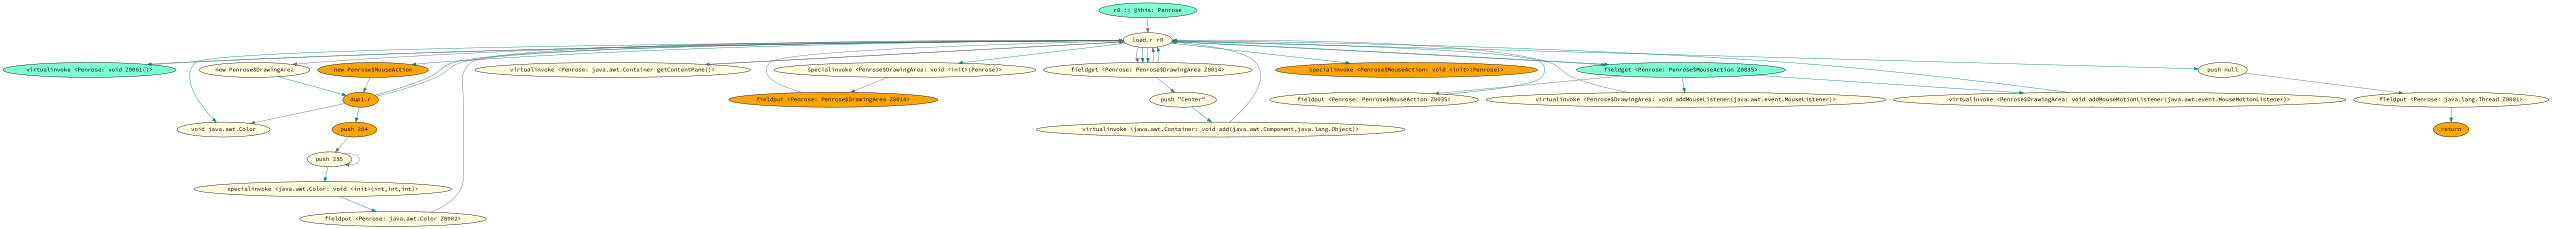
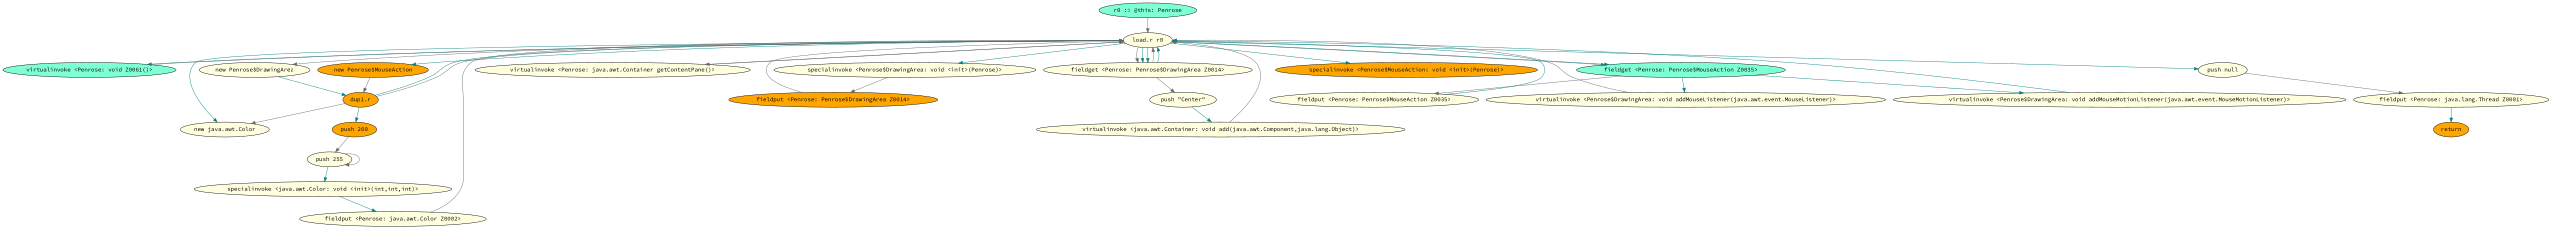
node "void java.awt.Color": label "void java.awt.Color" -> "new java.awt.Color"
node "push 204": label "push 204" -> "push 200"
